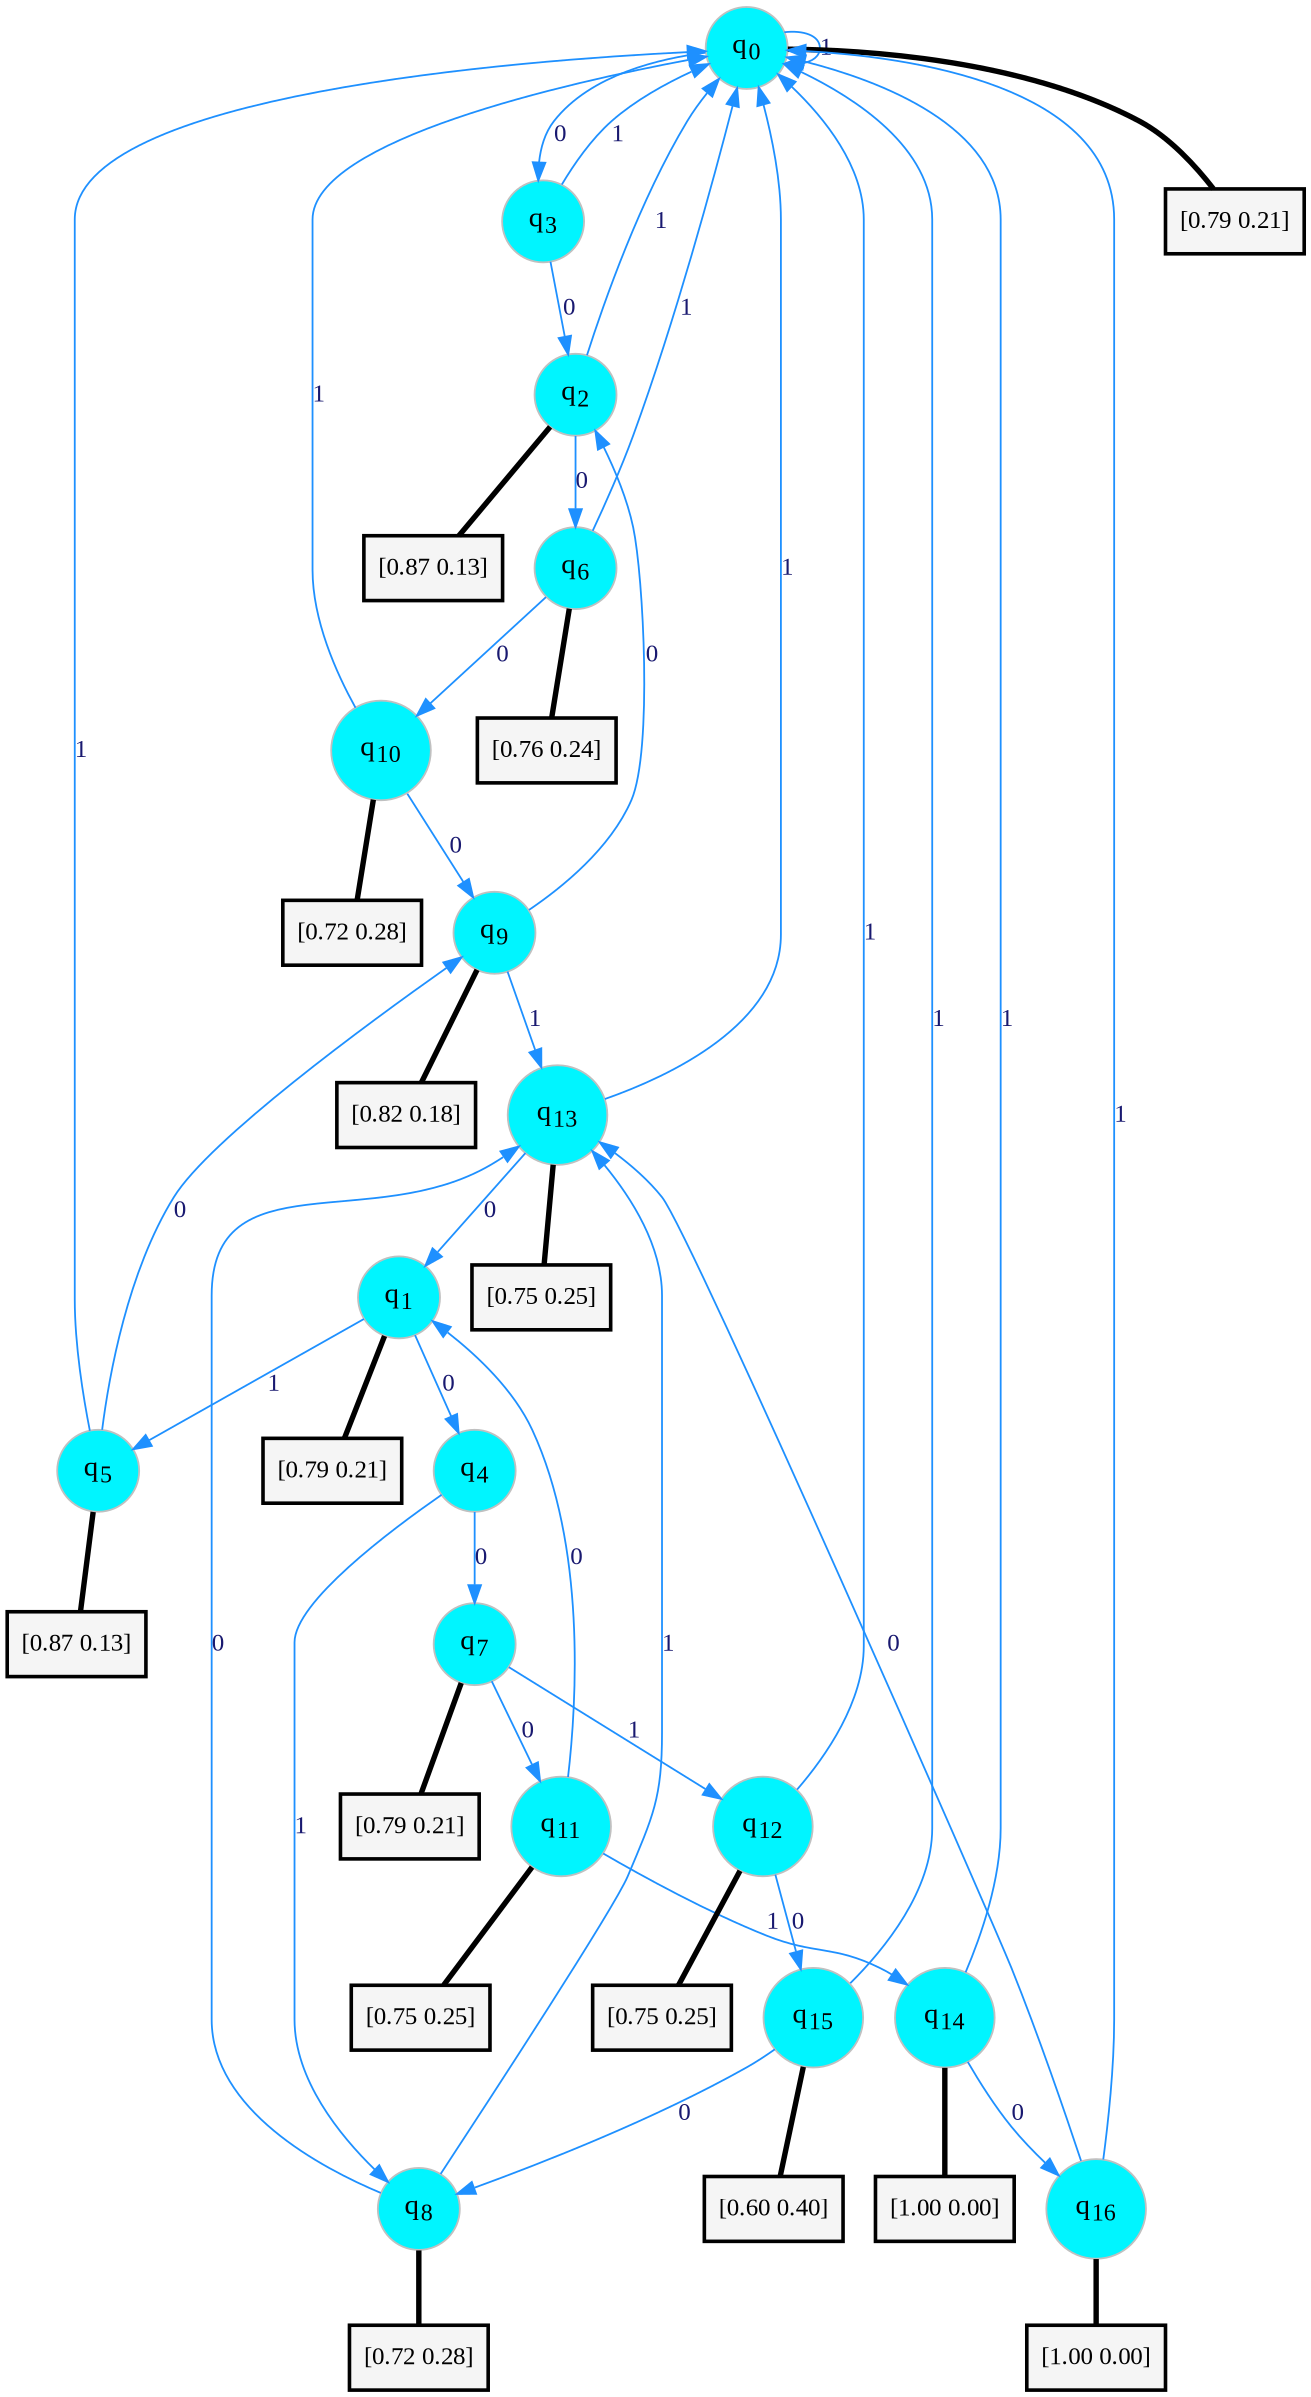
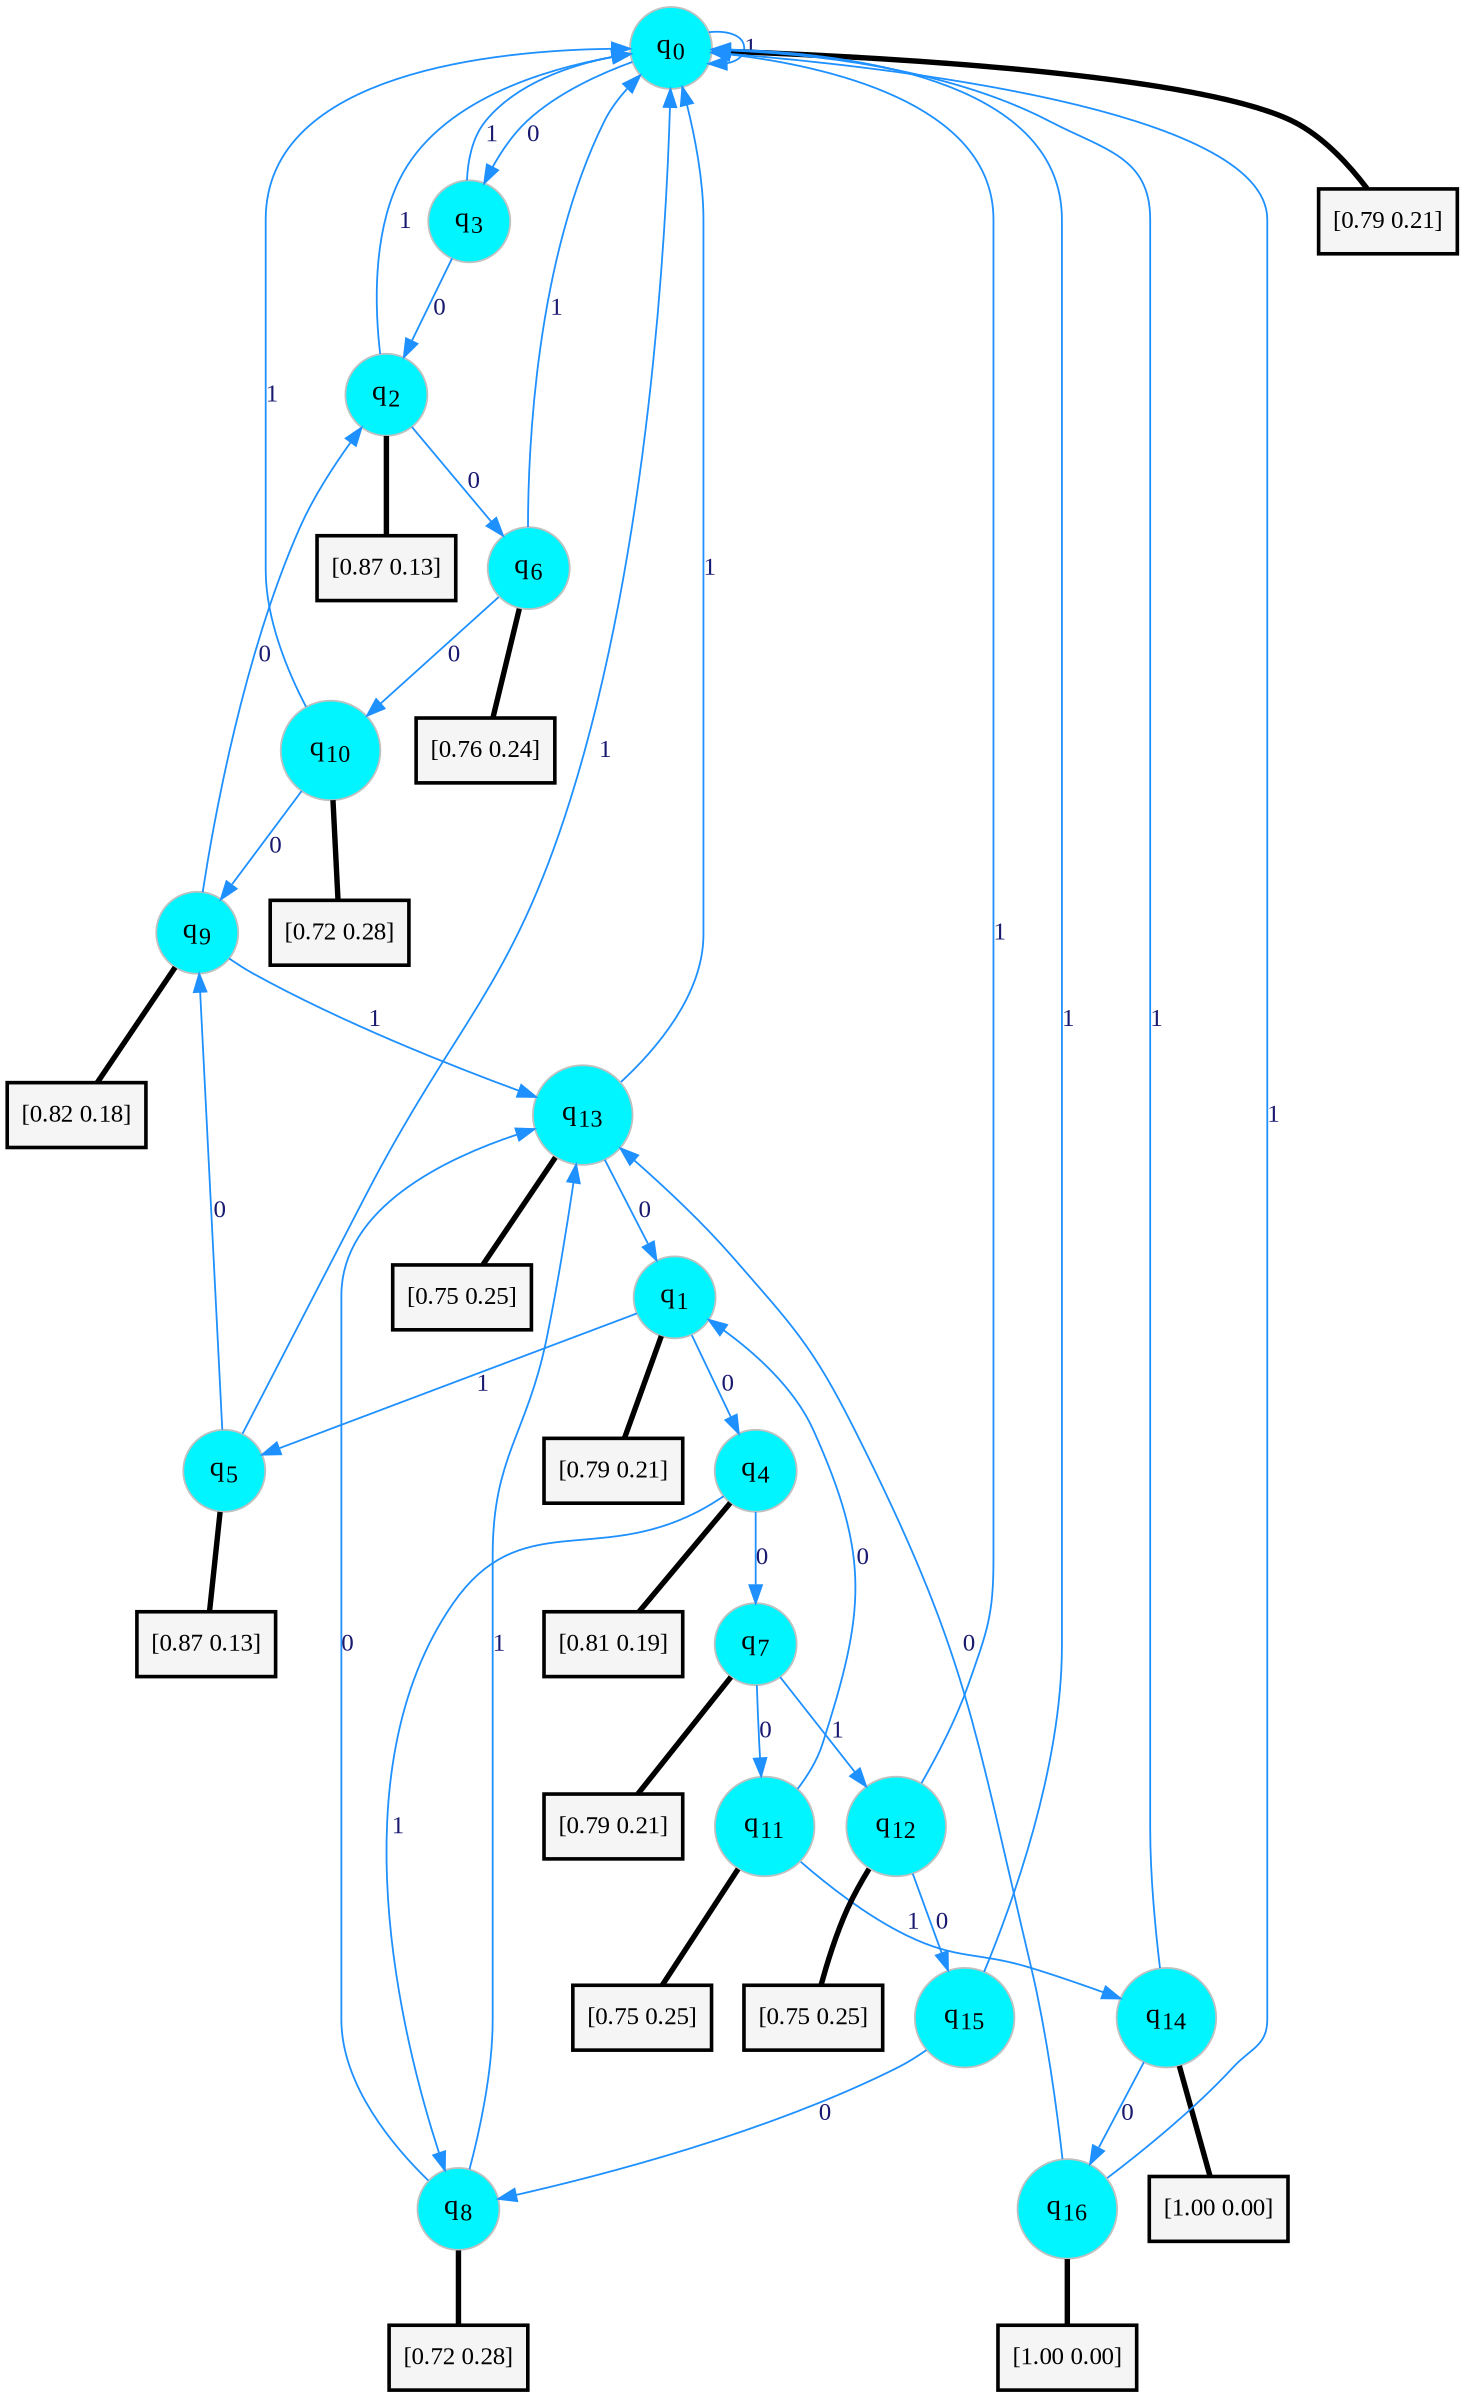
node "[0.81 0.19]": added
node "[0.60 0.40]": removed
